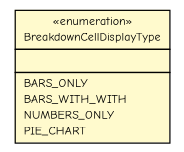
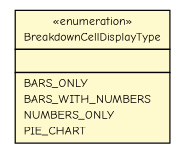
node "BreakdownCellDisplayType": text "BARS_WITH_WITH" -> "BARS_WITH_NUMBERS"
